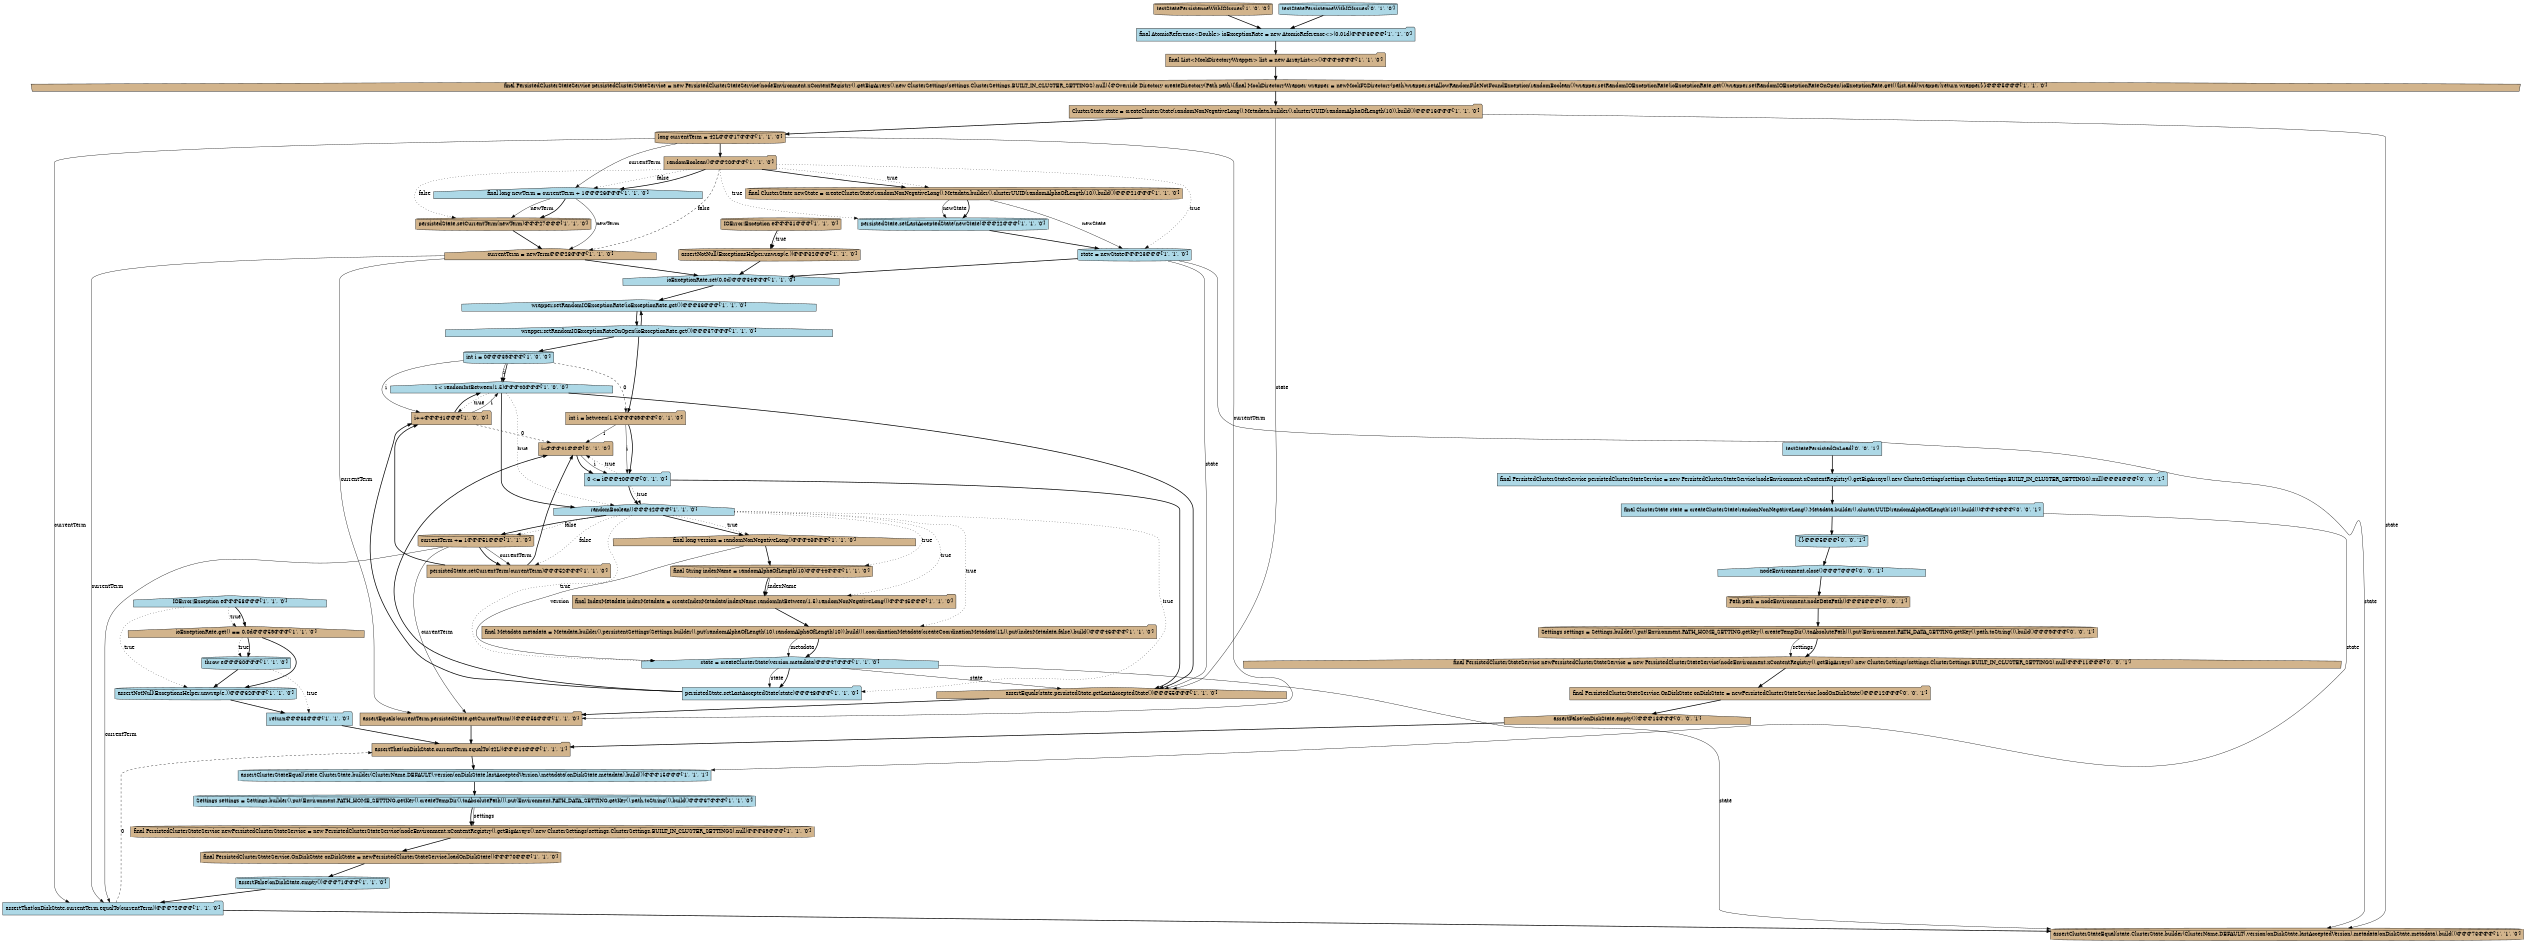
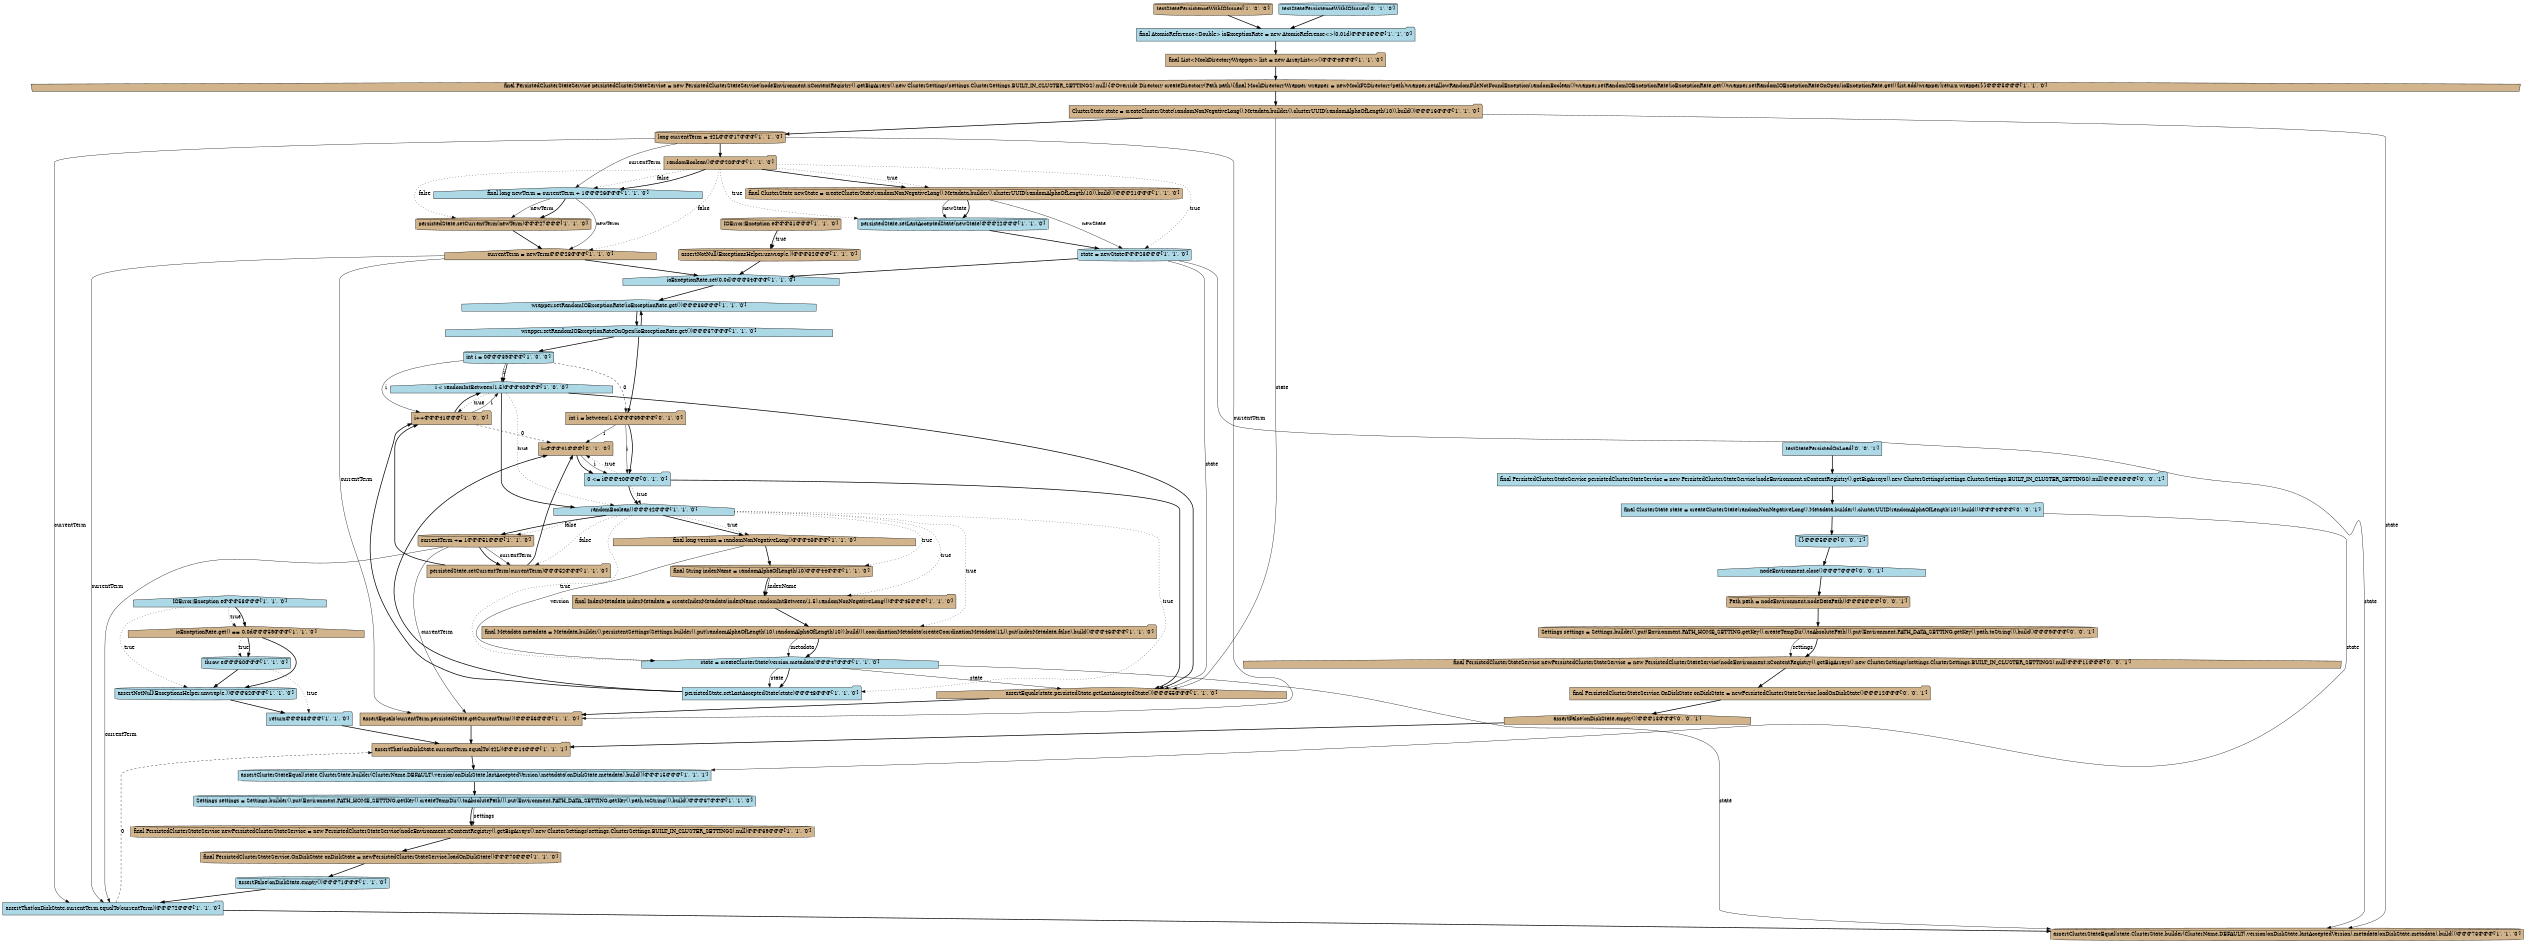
edge "randomBoolean()@@@20@@@['1', '1', '0']" -> "currentTerm = newTerm@@@28@@@['1', '1', '0']": style dashed -> dotted
